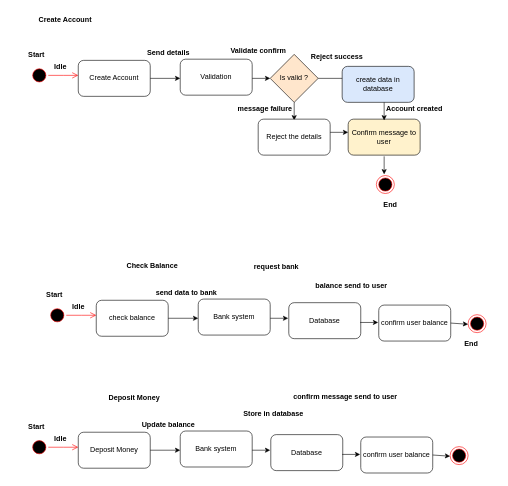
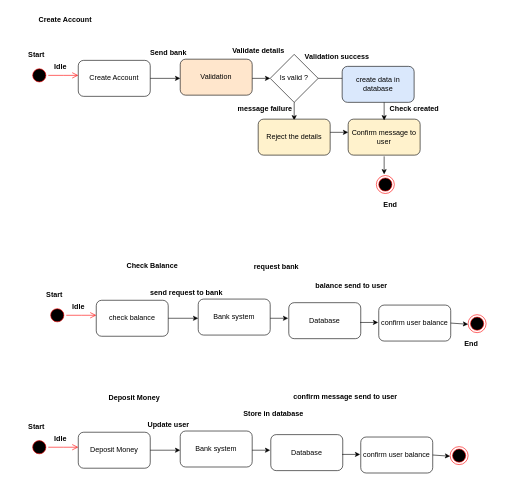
node "Validate confirm": label "Validate confirm" -> "Validate details"
node "Send details": label "Send details" -> "Send bank"
node "Reject success": label "Reject success" -> "Validation success"
node "Validation": fillcolor #ffffff -> #ffe6cc
node "Is valid ?": fillcolor #ffe6cc -> #ffffff
node "Account created": label "Account created" -> "Check created"
node "Reject the details": fillcolor #ffffff -> #fff2cc
node "send data to bank": label "send data to bank" -> "send request to bank"
node "Update balance": label "Update balance" -> "Update user"
